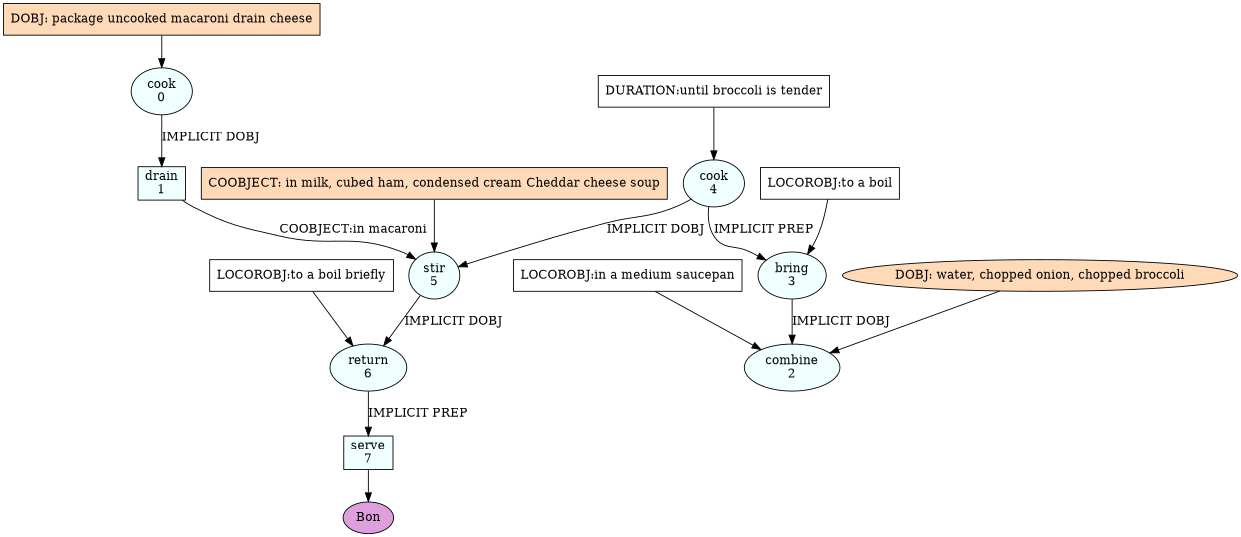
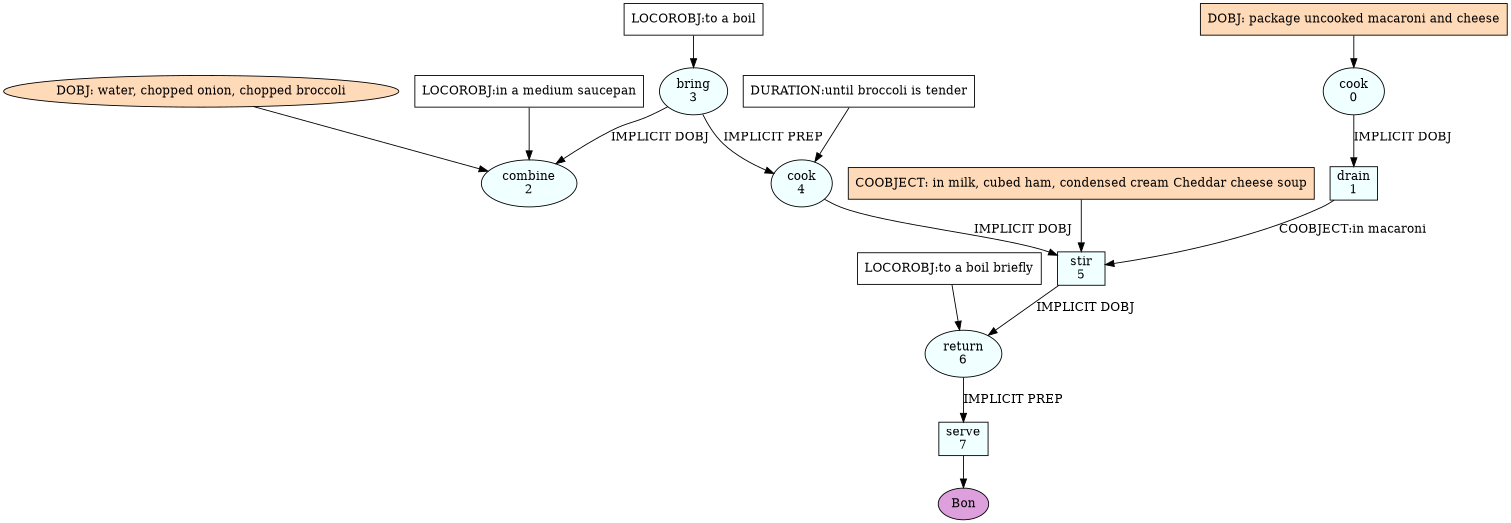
node "DOBJ: package uncooked macaroni drain cheese": label "DOBJ: package uncooked macaroni drain cheese" -> "DOBJ: package uncooked macaroni and cheese"
edge "cook 4" -> "bring 3": reversed
node "stir 5": shape ellipse -> box
